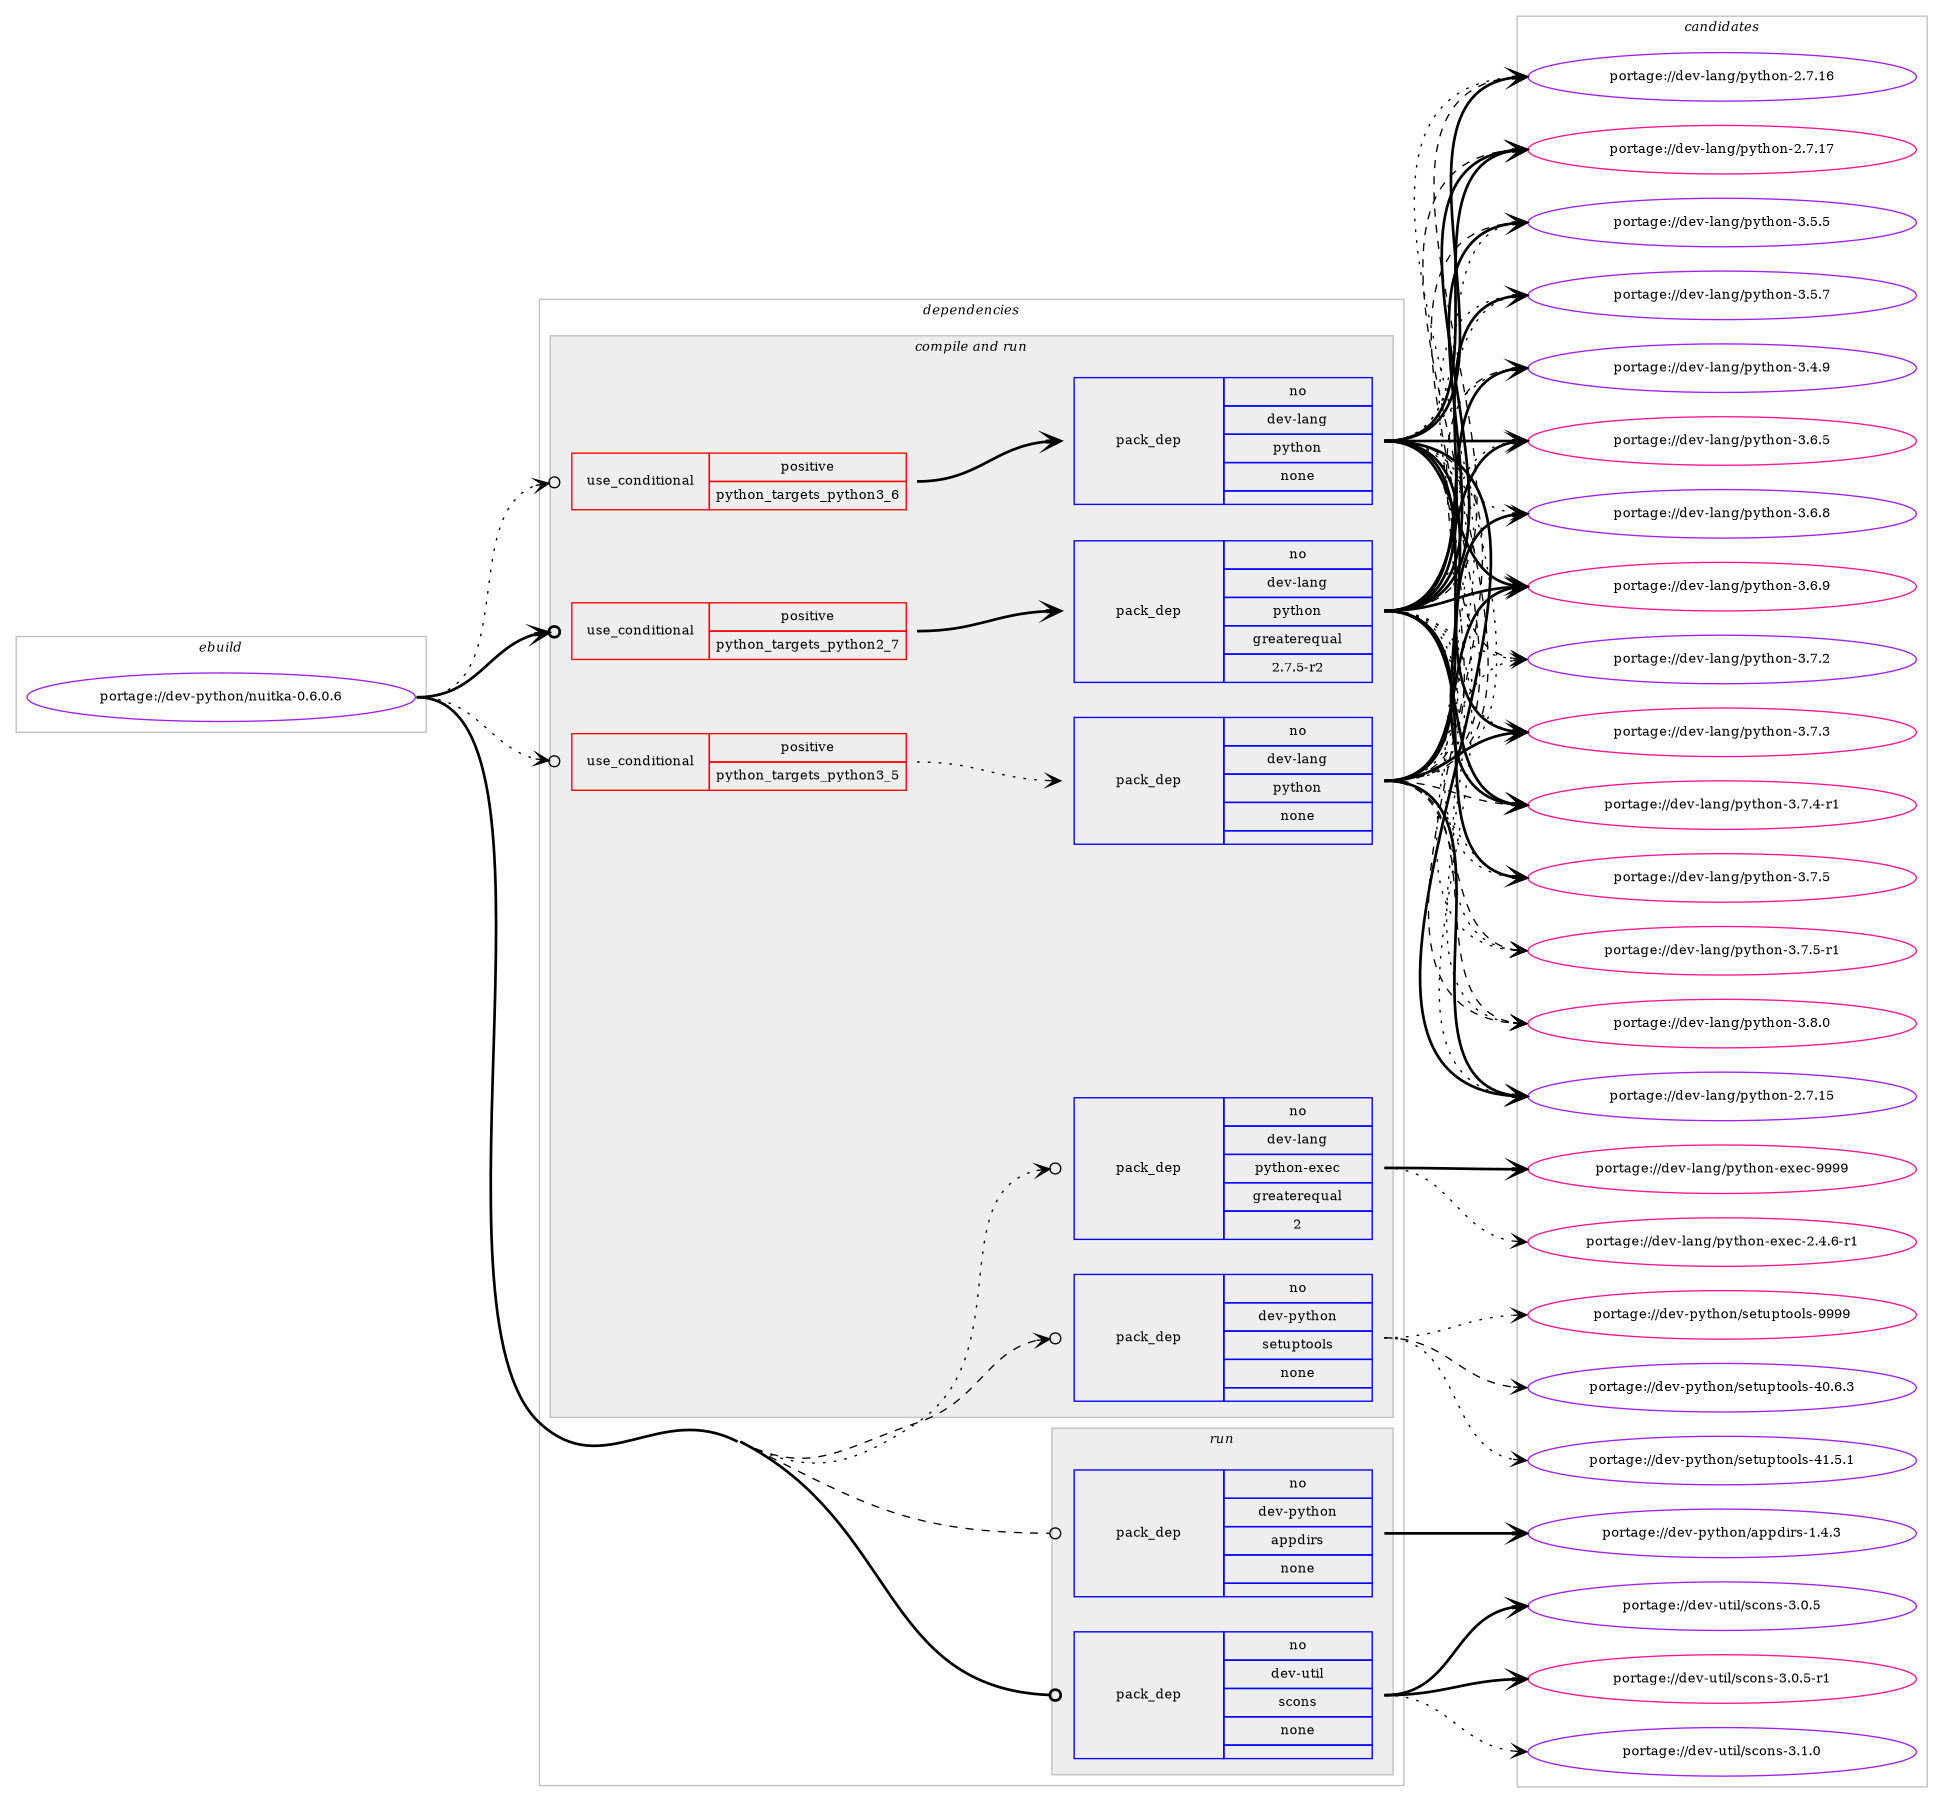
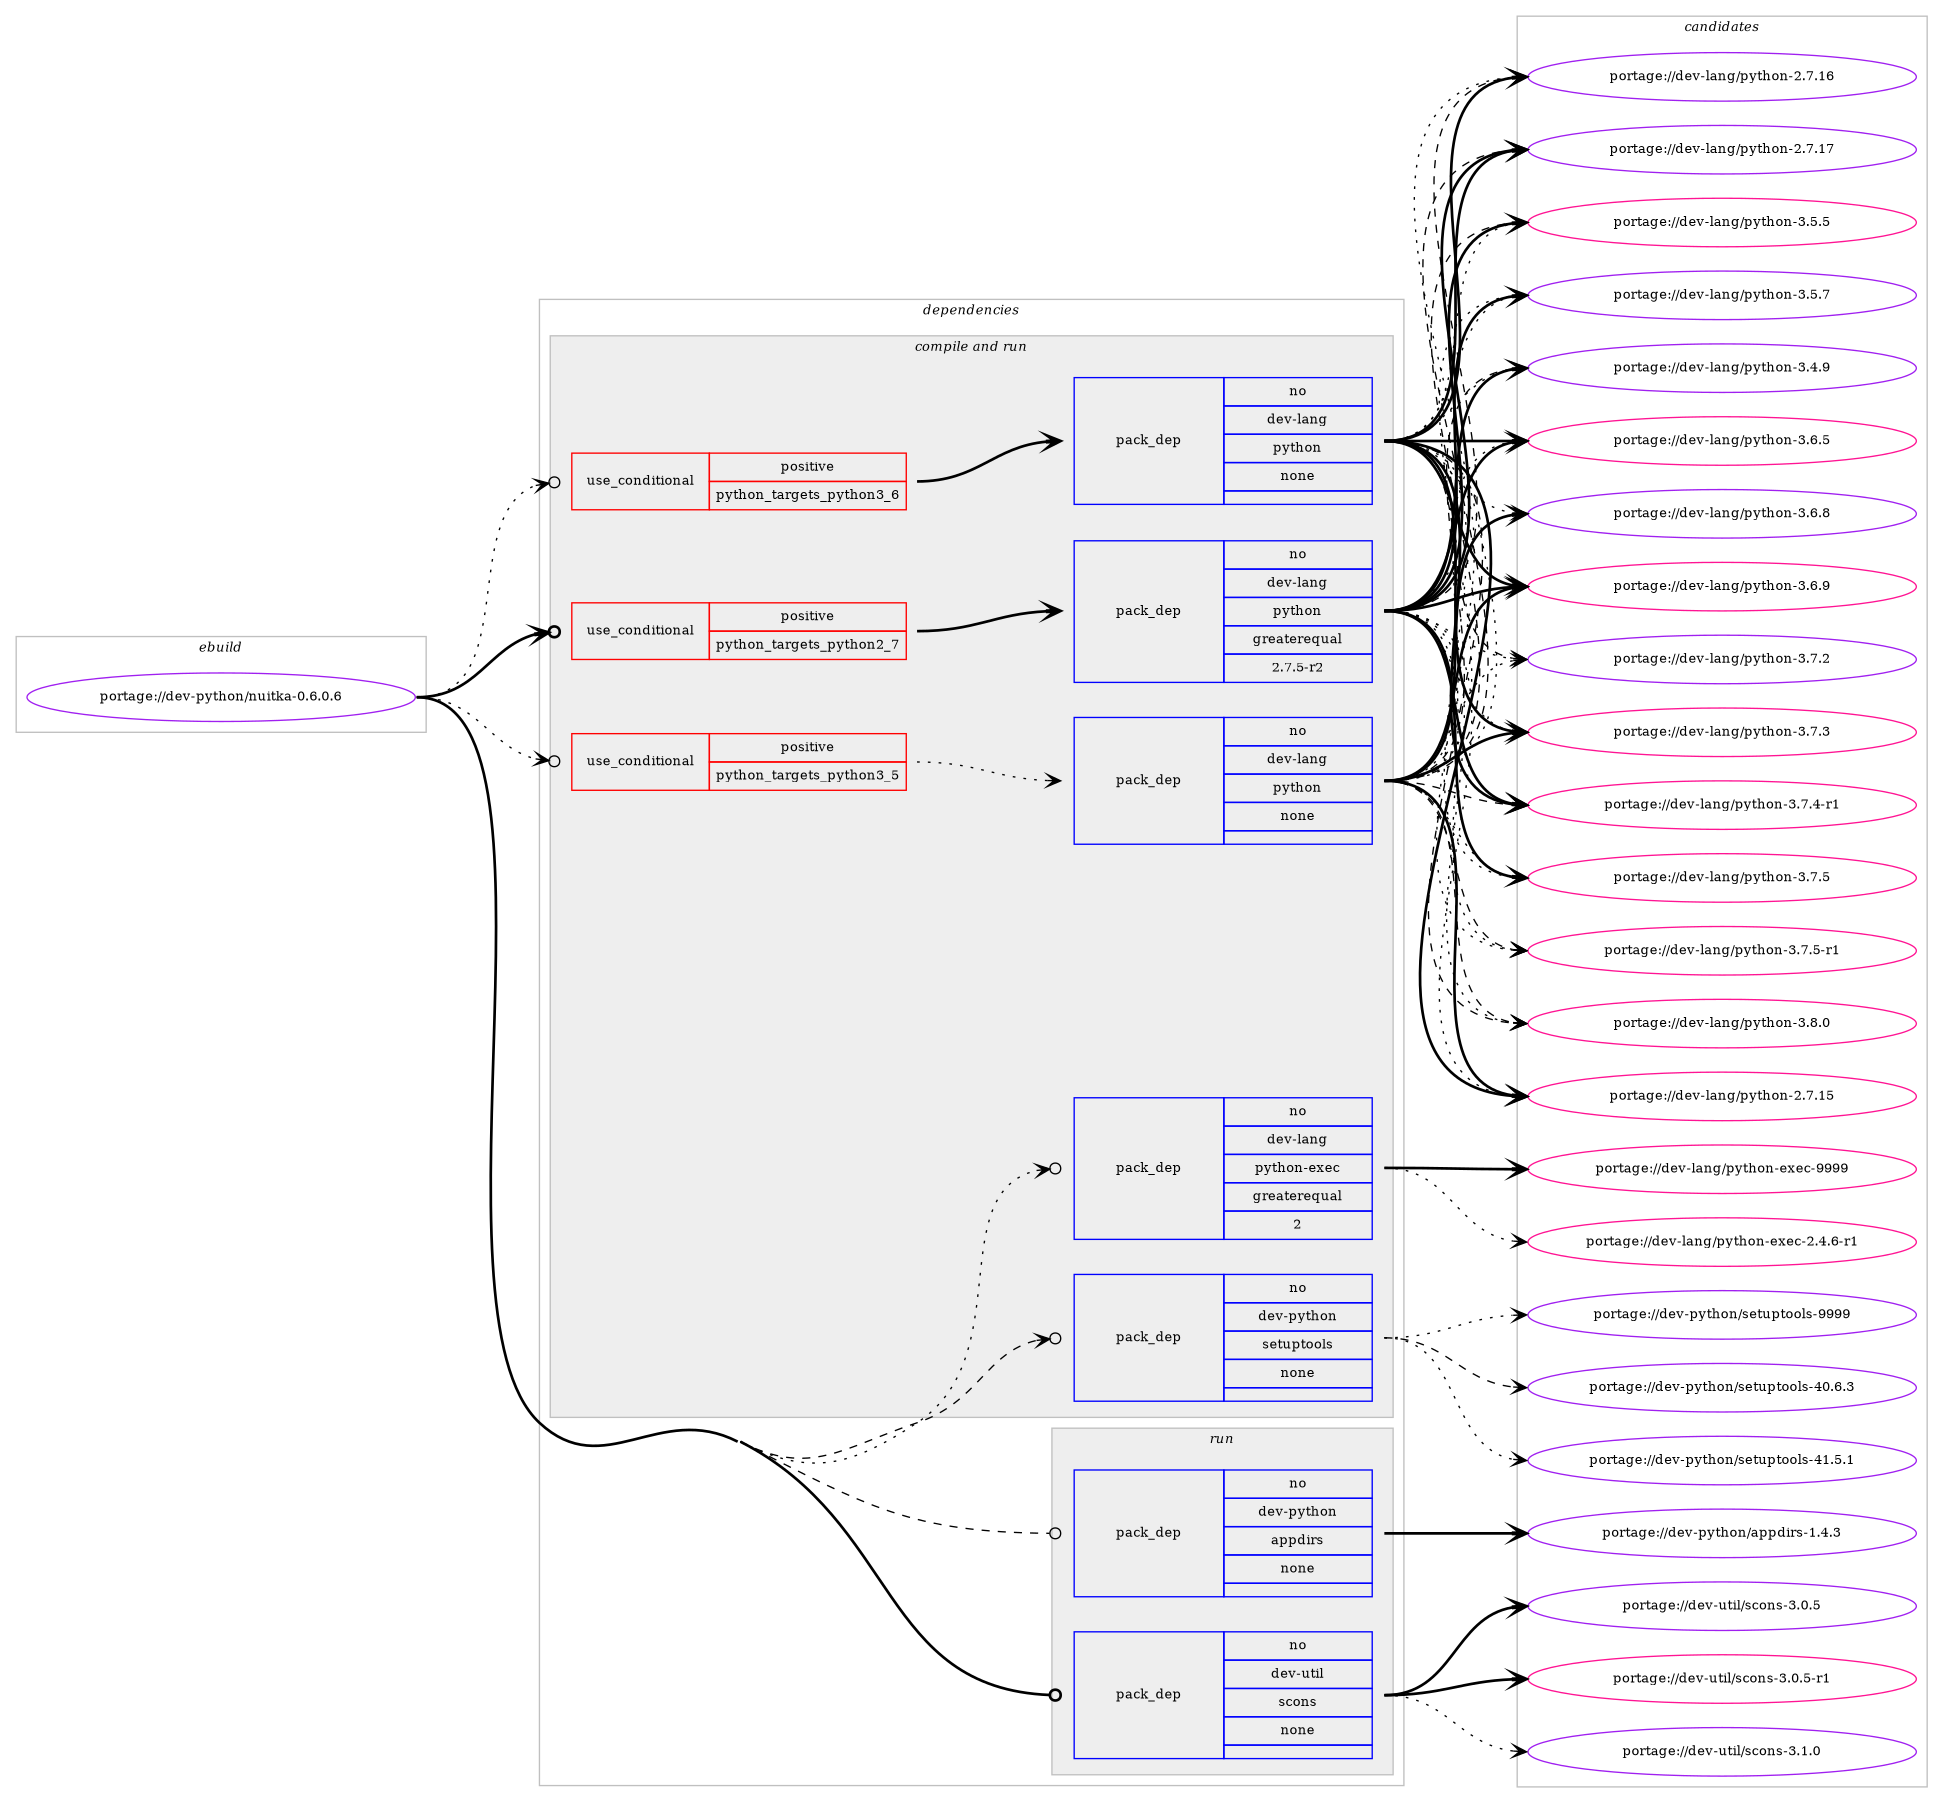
node "portage://dev-lang/python-2.7.17": color deeppink -> purple
node "portage://dev-lang/python-3.5.5": color purple -> deeppink
node "portage://dev-lang/python-2.7.15": color purple -> deeppink
node "portage://dev-python/setuptools-9999": color deeppink -> purple
